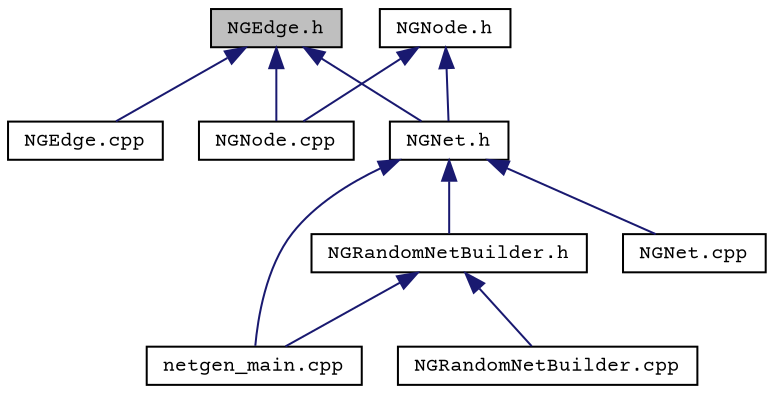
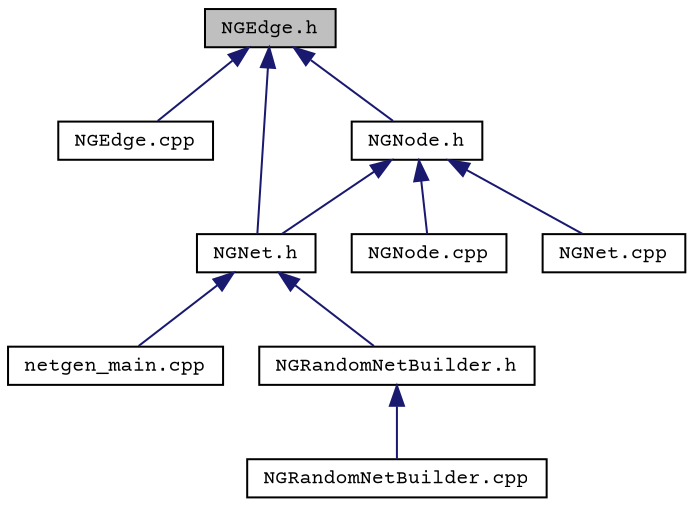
edge "NGNode.cpp" -> "NGEdge.h": now "NGNode.h" -> "NGEdge.h"
edge "NGNet.cpp" -> "NGNet.h": now "NGNet.cpp" -> "NGNode.h"
edge "netgen_main.cpp" -> "NGRandomNetBuilder.h": removed
